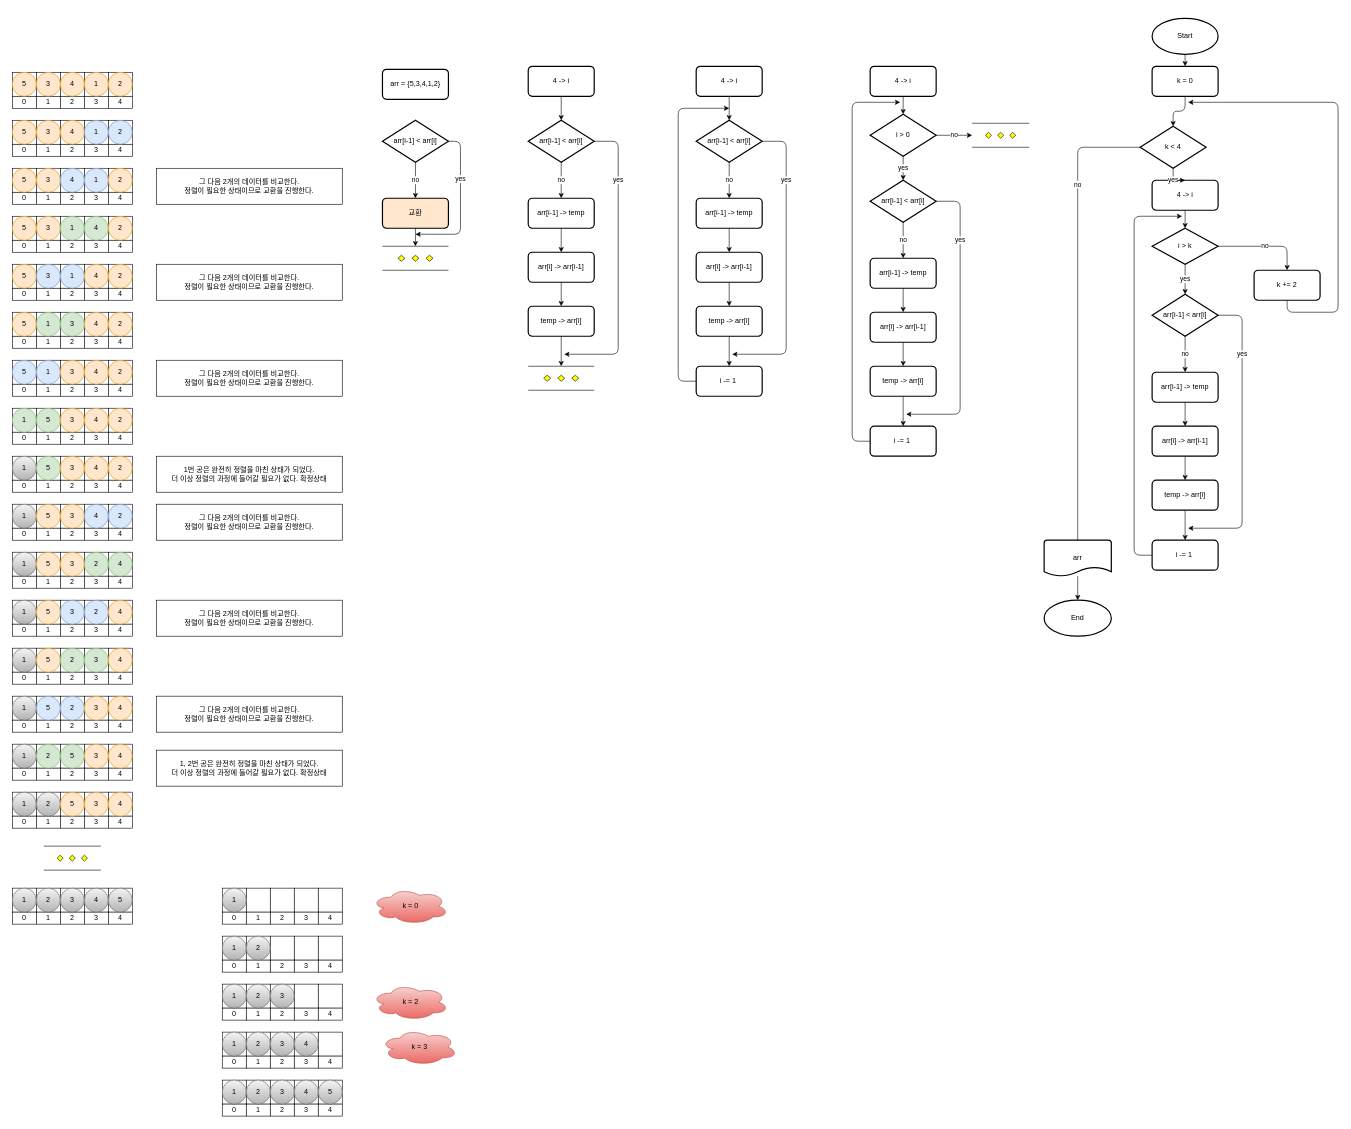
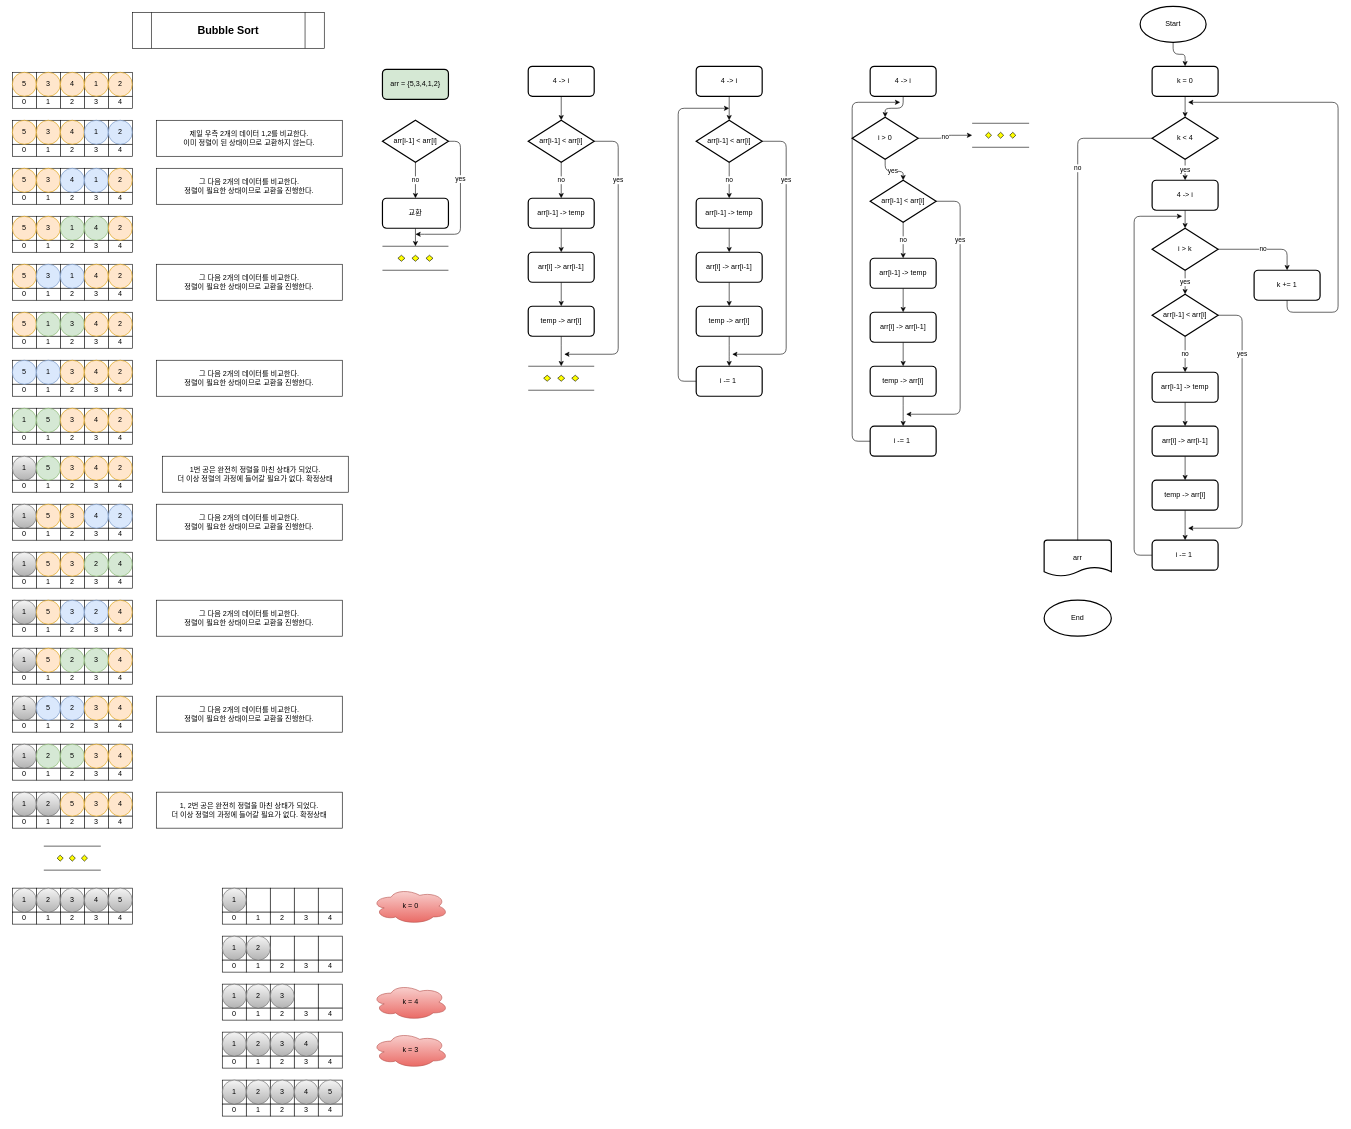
node "Bubble Sort": added
node "Start": moved (1185, 36) -> (1173, 24)
node "arr = {5,3,4,1,2}": fillcolor #ffffff -> #d5e8d4
node "i > 0": moved (903, 135) -> (885, 138)
node "제일 우측 2개의 데이터 1,2를 비교한다. 이미 정렬이 된 상태이므로 교환하지 않는다.": added
node "k < 4": moved (1173, 147) -> (1185, 138)
node "교환": fillcolor #ffe6cc -> #ffffff
node "i > k": size 66x36 -> 66x42
node "k += 2": label "k += 2" -> "k += 1"
node "1번 공은 완전히 정렬을 마친 상태가 되었다. 더 이상 정렬의 과정에 들어갈 필요가 없다. 확정상태": moved (249, 474) -> (255, 474)
edge "arr" -> "End": removed
node "1, 2번 공은 완전히 정렬을 마친 상태가 되었다. 더 이상 정렬의 과정에 들어갈 필요가 없다. 확정상태": moved (249, 768) -> (249, 810)
node "k = 2": label "k = 2" -> "k = 4"
node "k = 3": moved (419, 1047) -> (410, 1050)
